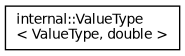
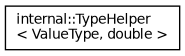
node "internal::ValueType < ValueType, double >": label "internal::ValueType < ValueType, double >" -> "internal::TypeHelper < ValueType, double >"
